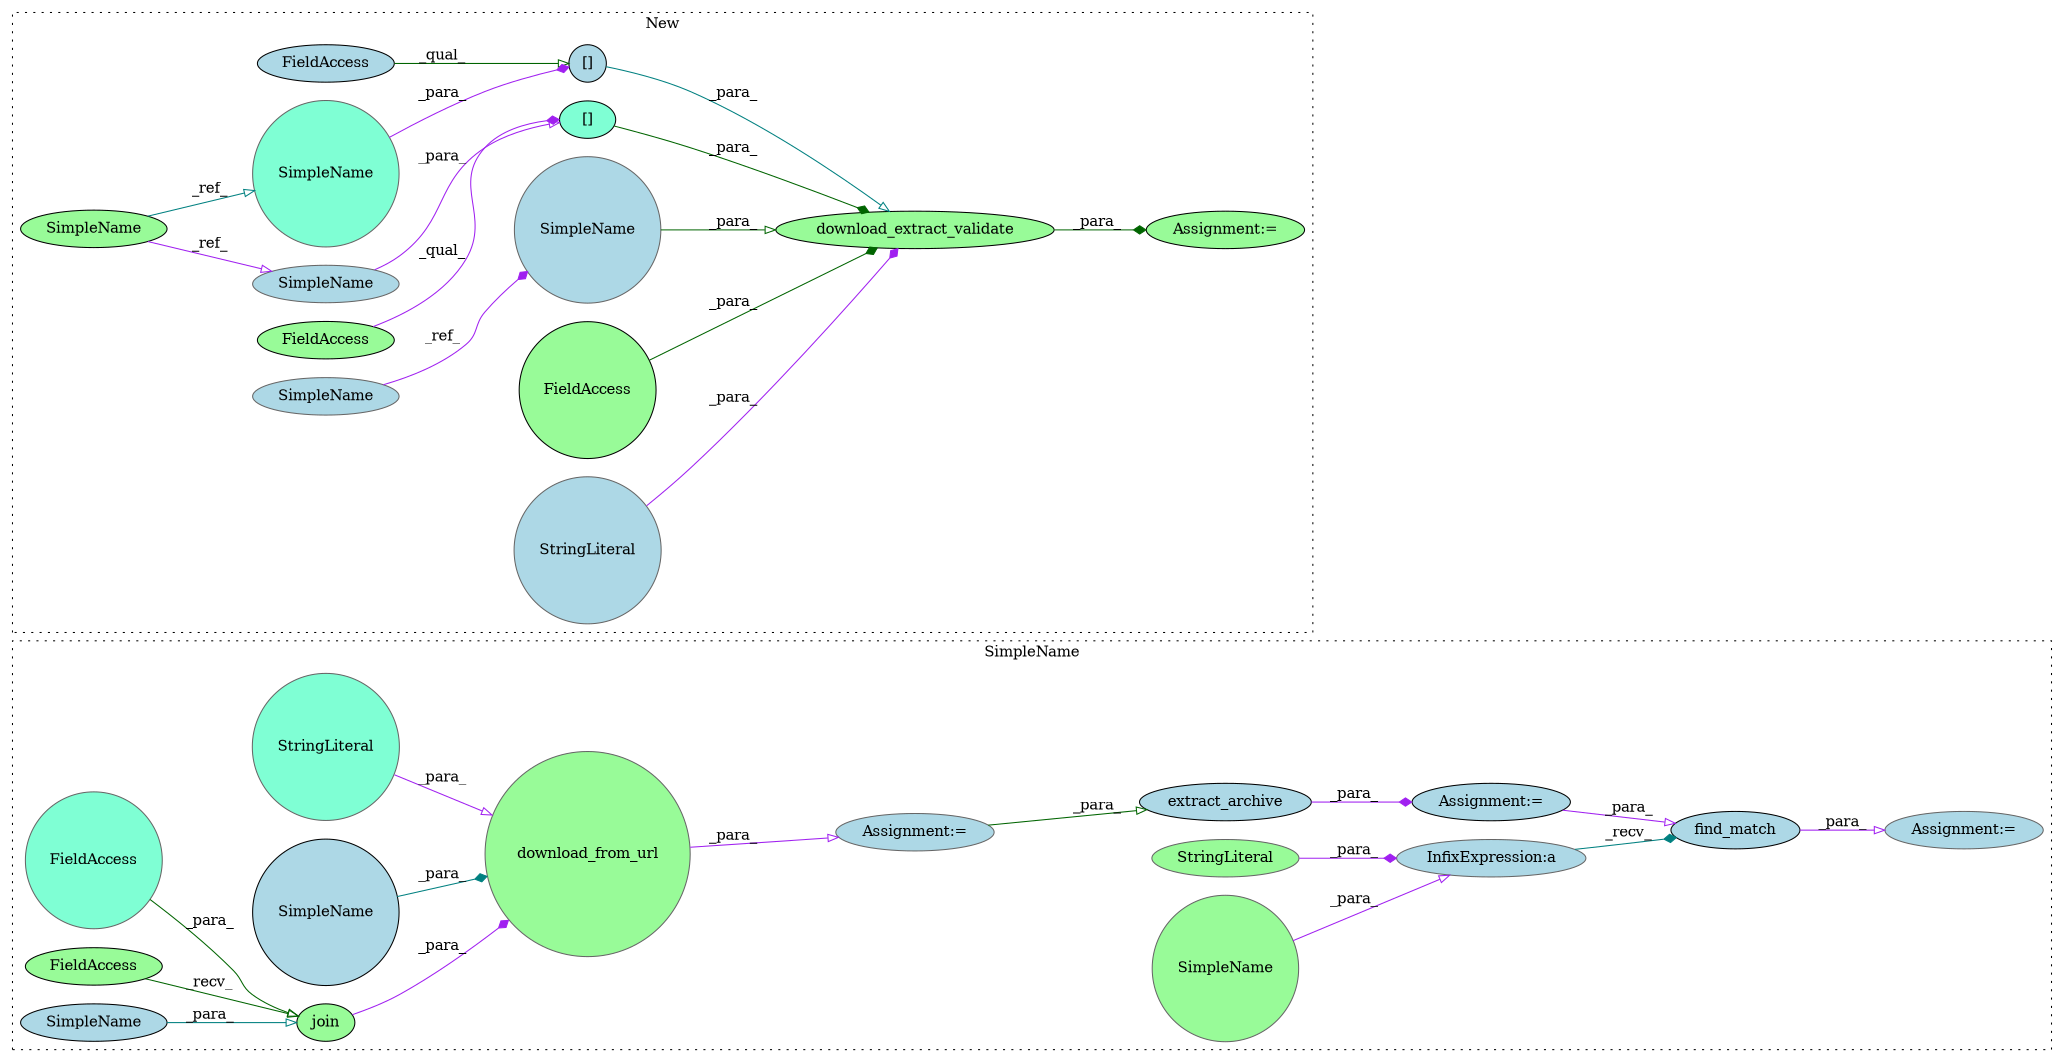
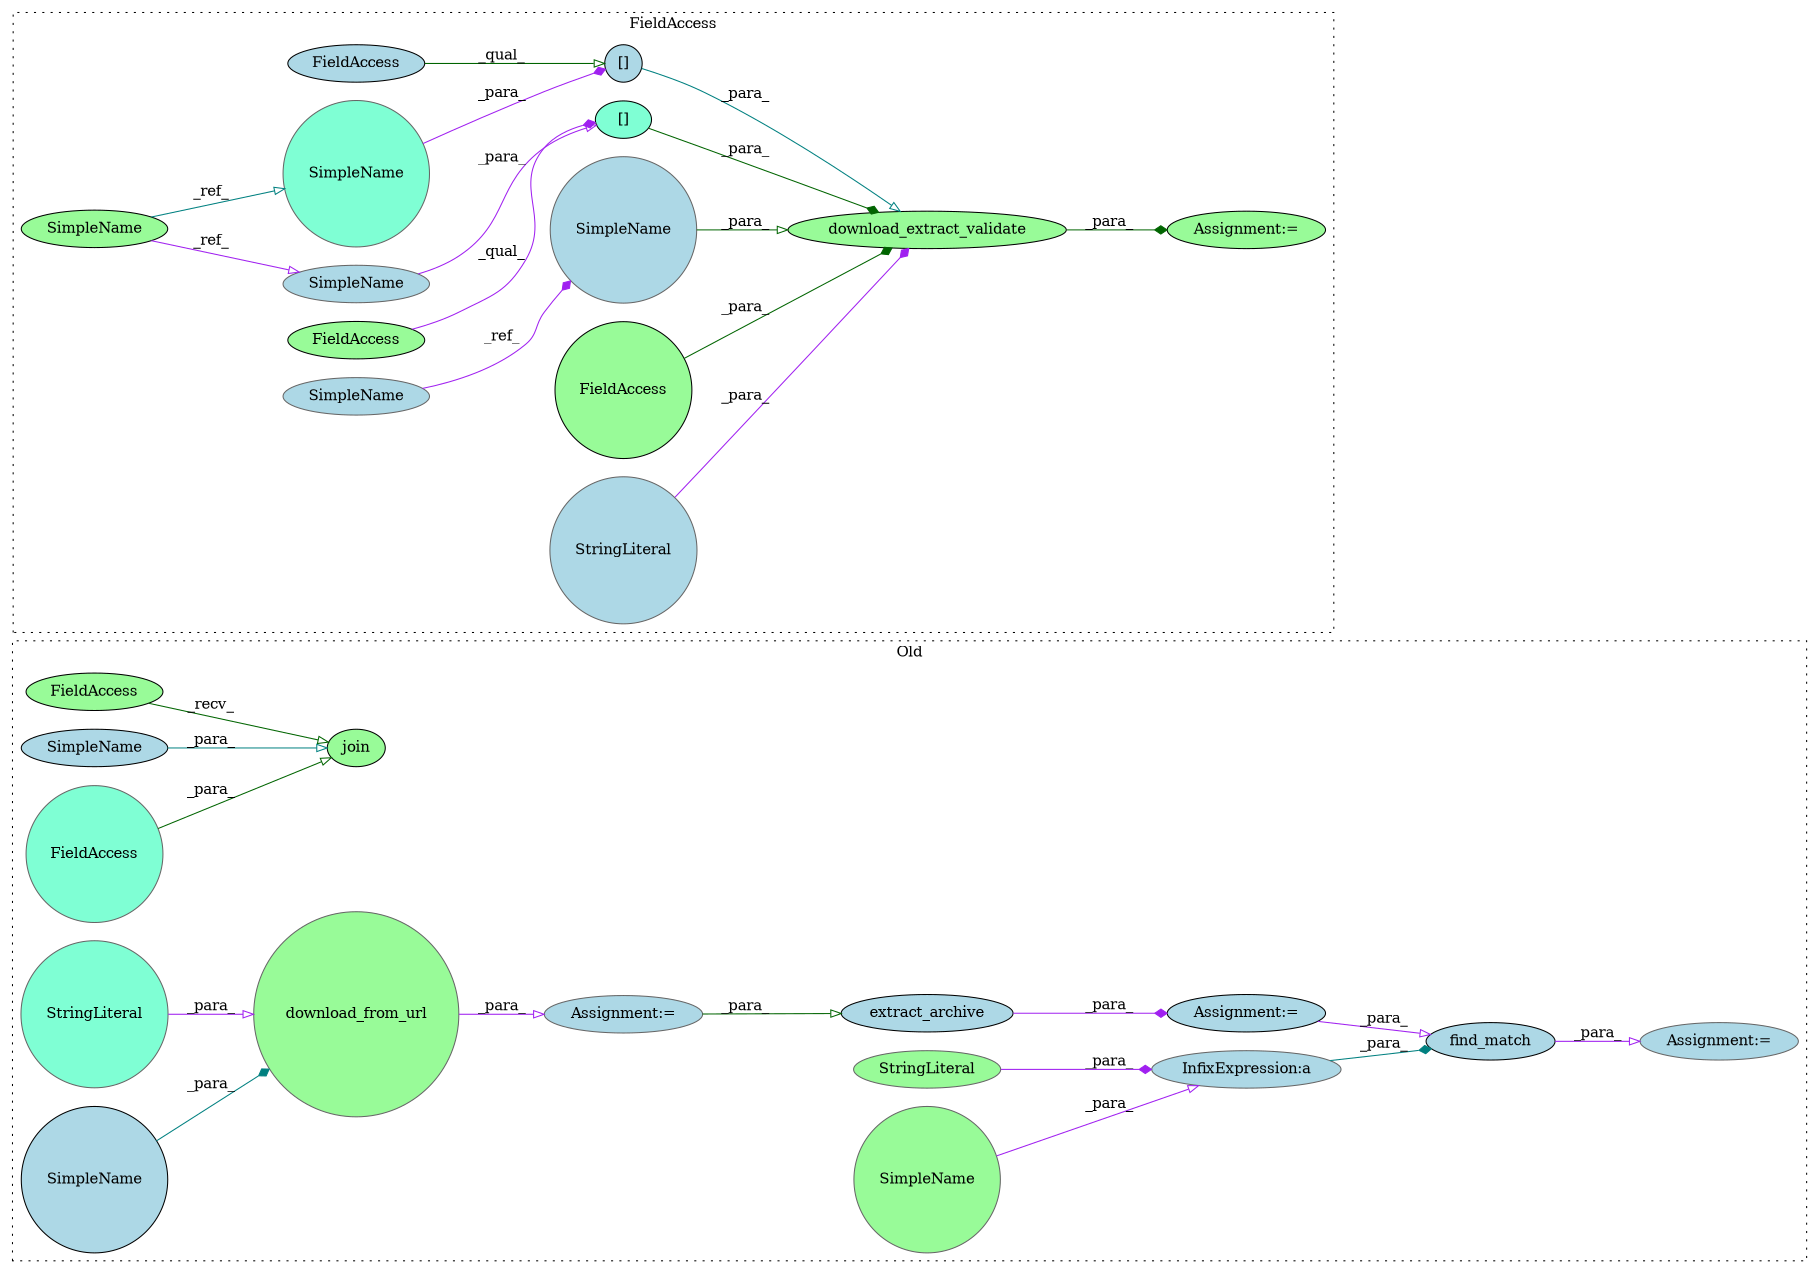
cluster "New": label "New" -> "FieldAccess"
cluster "SimpleName": label "SimpleName" -> "Old"
edge "InfixExpression:a" -> "find_match": label "_recv_" -> "_para_"
edge "join" -> "download_from_url": removed, label "_para_"
